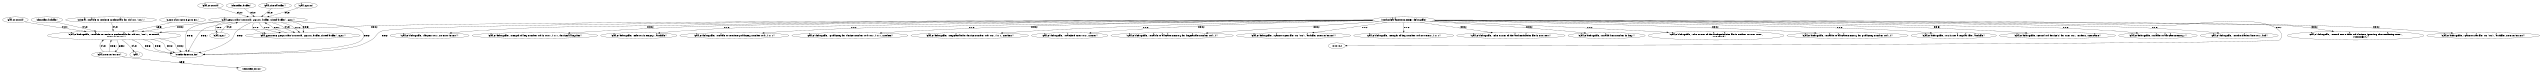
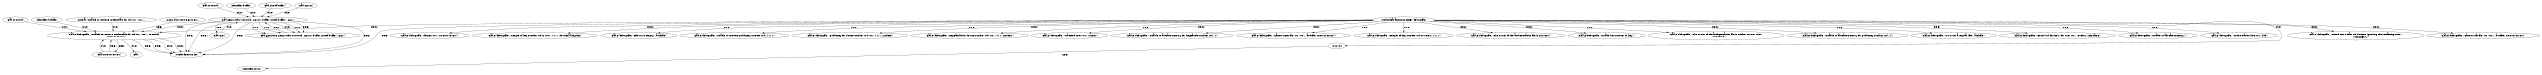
edge "(MethodParameterIn,FILE *debug_file)" -> "1000102": label "CFG: " -> "AST: "
edge "(Call,strerror(errno))" -> "(Identifier,errno)": now "1000102" -> "(Identifier,errno)"
